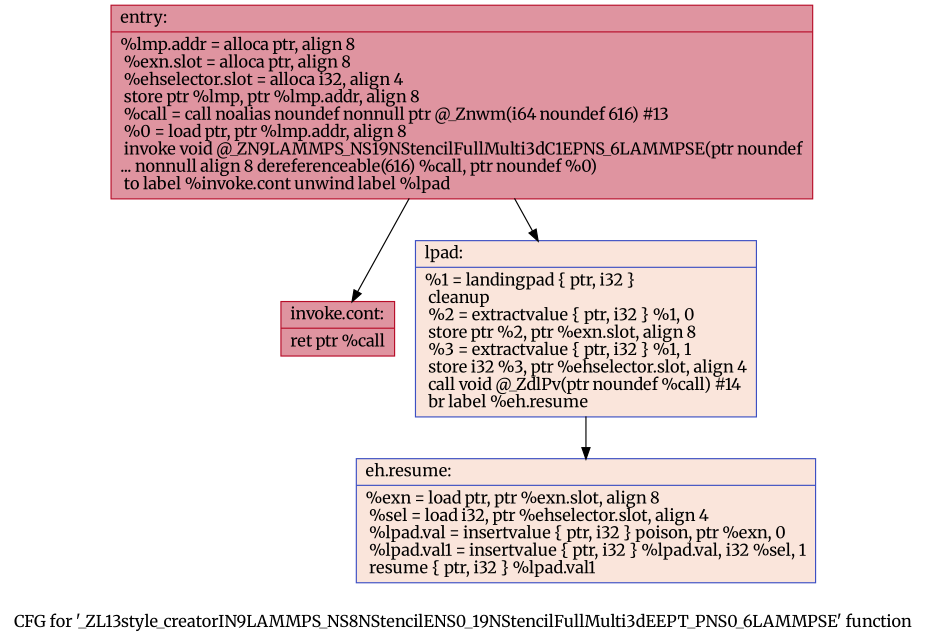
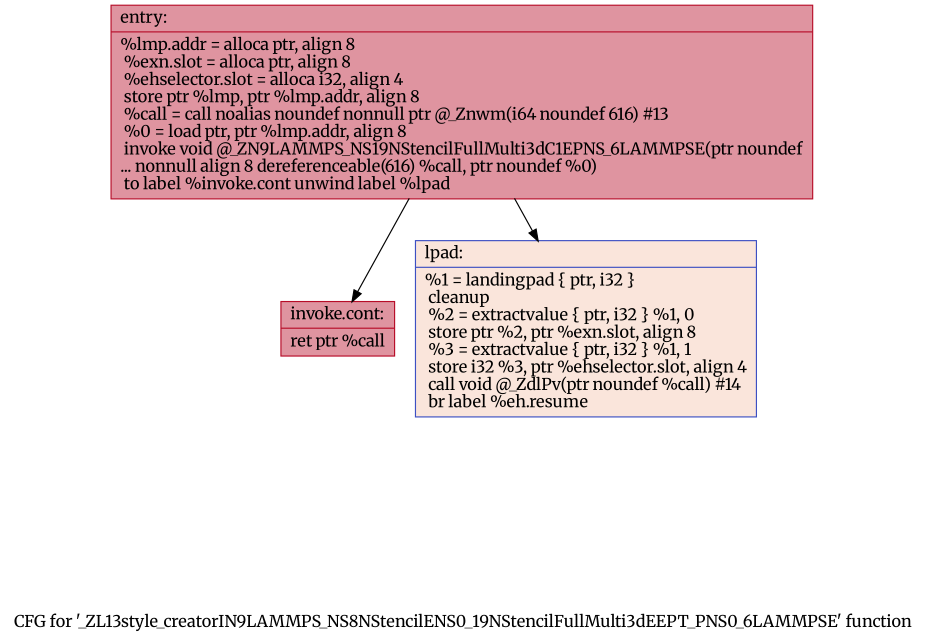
node "eh.resume:": removed
